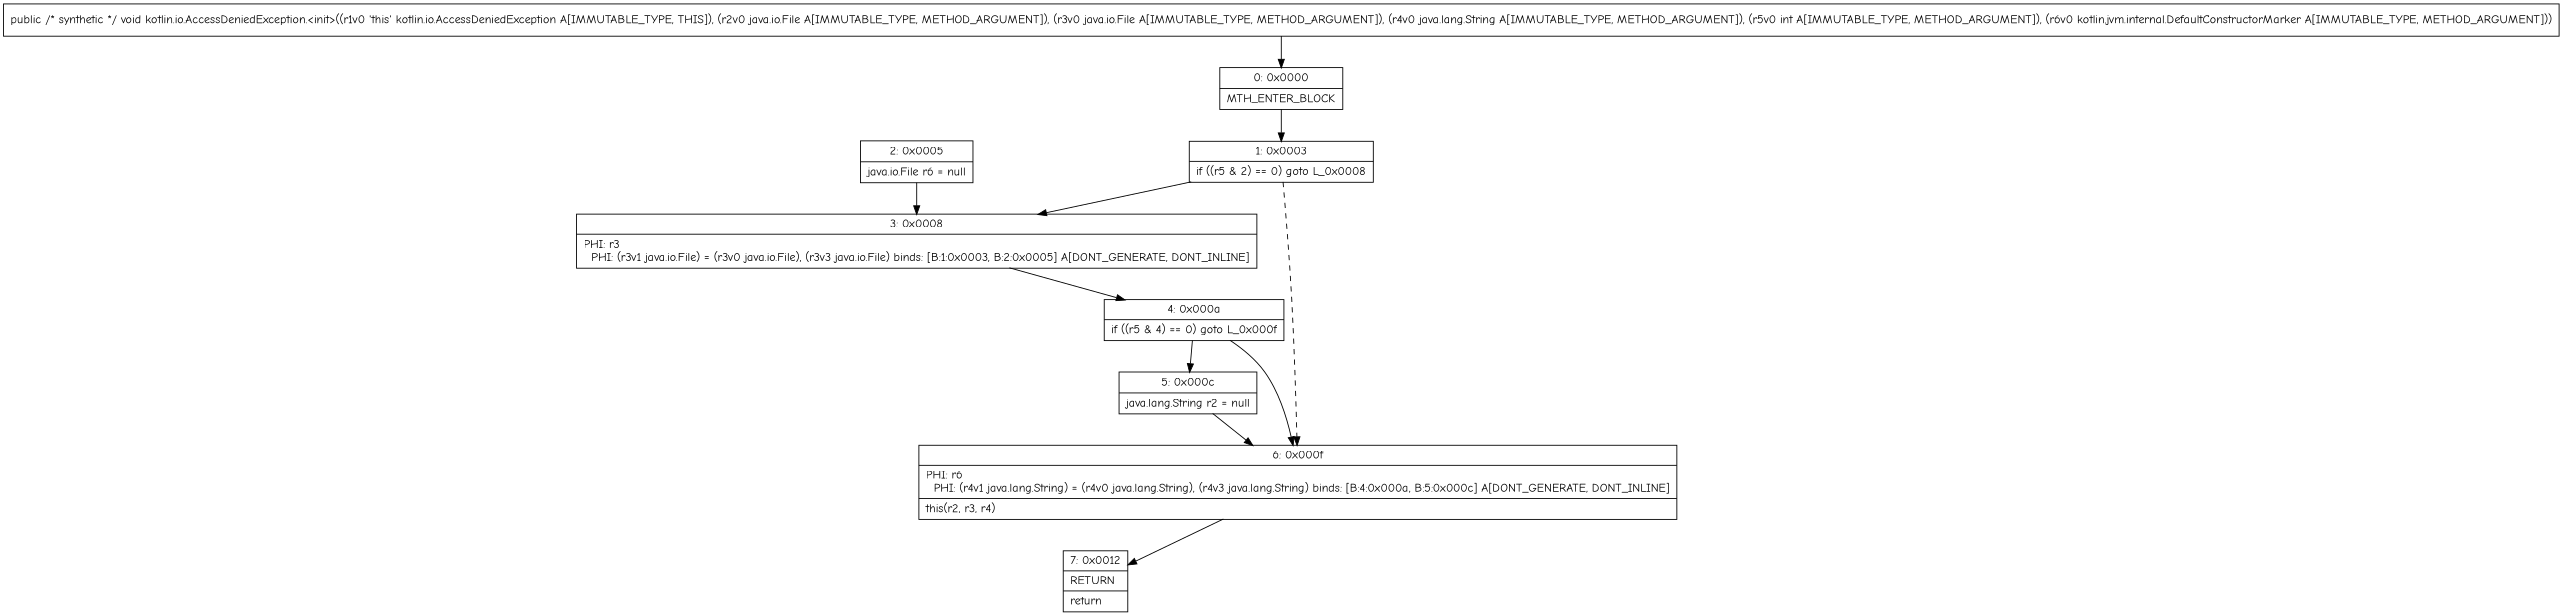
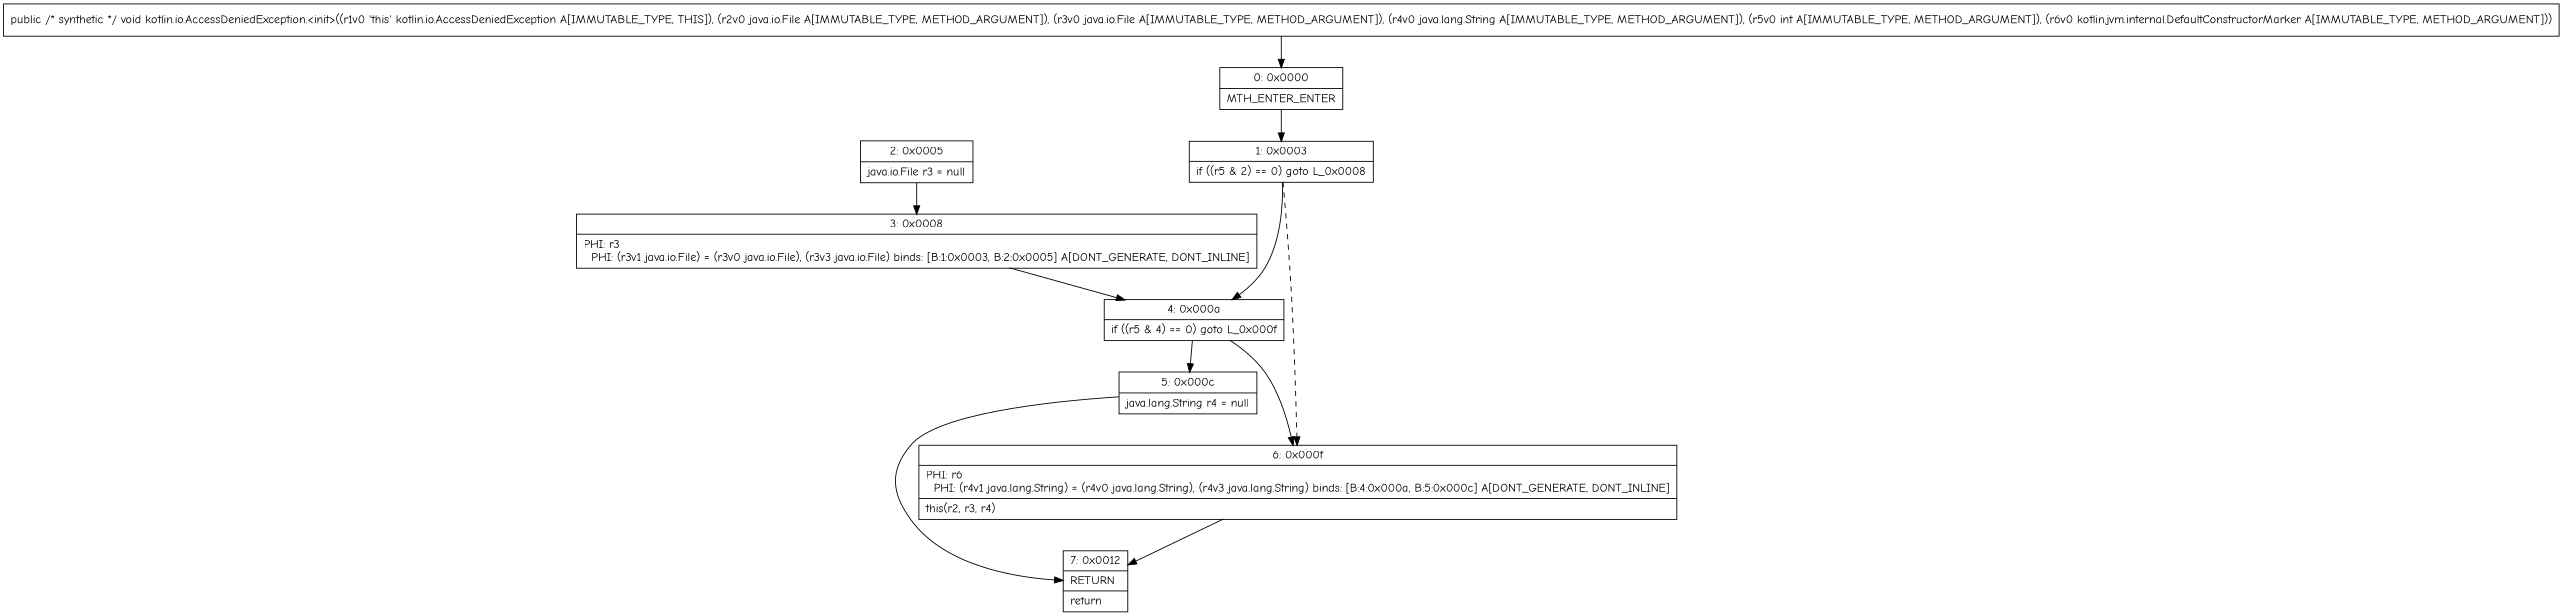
node "0: 0x0000": text "MTH_ENTER_BLOCK" -> "MTH_ENTER_ENTER"
node "2: 0x0005": text "java.io.File r6 = null" -> "java.io.File r3 = null"
edge "1: 0x0003" -> "3: 0x0008": now "1: 0x0003" -> "4: 0x000a"
node "5: 0x000c": text "java.lang.String r2 = null" -> "java.lang.String r4 = null"
edge "5: 0x000c" -> "6: 0x000f": now "5: 0x000c" -> "7: 0x0012"
